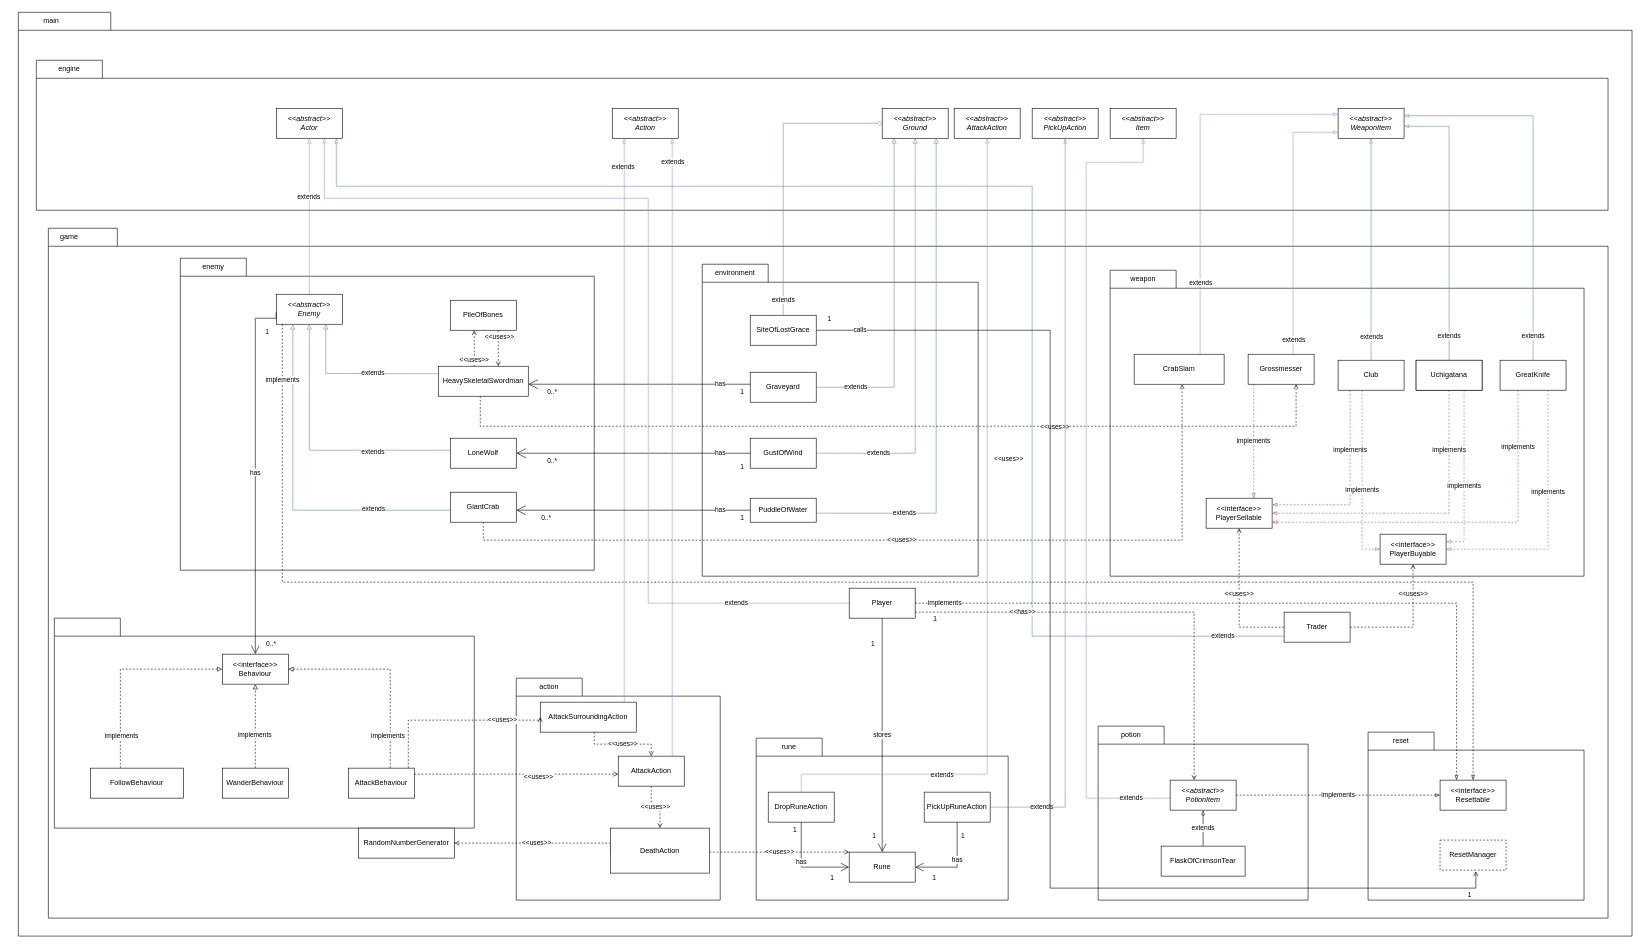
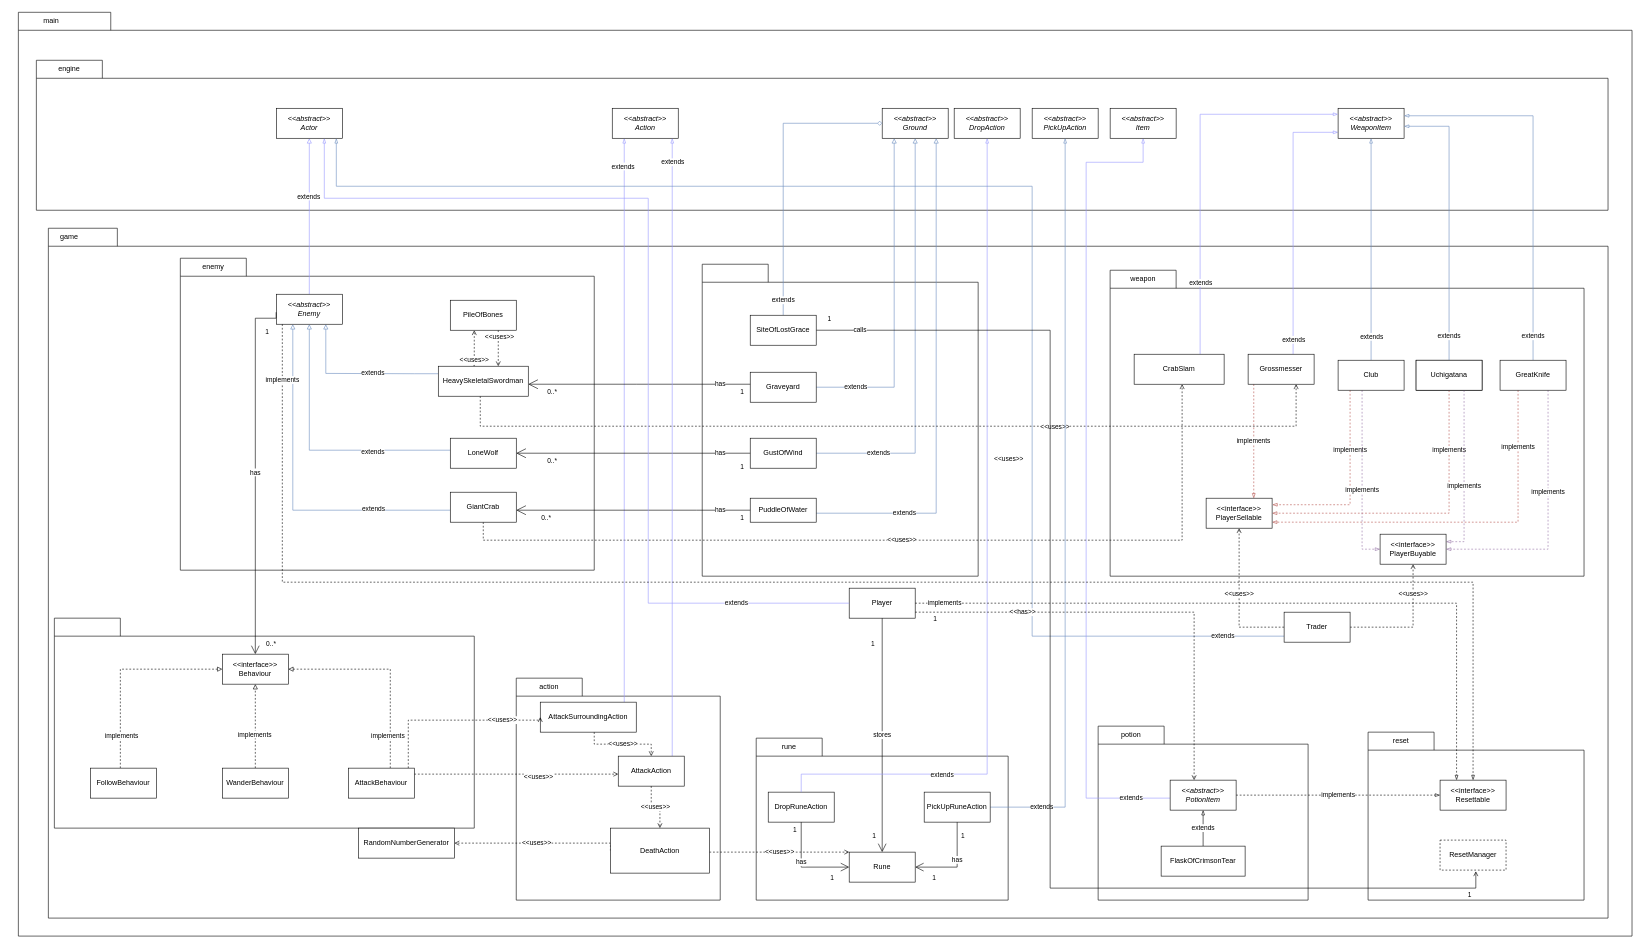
node "<<abstract>> AttackAction": label "<<abstract>> AttackAction" -> "<<abstract>> DropAction"
node "environment": removed
node "FollowBehaviour": size 93x30 -> 66x30
